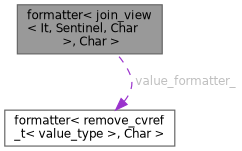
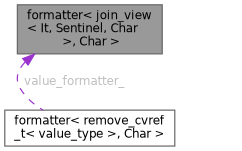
edge "formatter< join_view < It, Sentinel, Char >, Char >" -> "formatter< remove_cvref _t< value_type >, Char >": reversed
